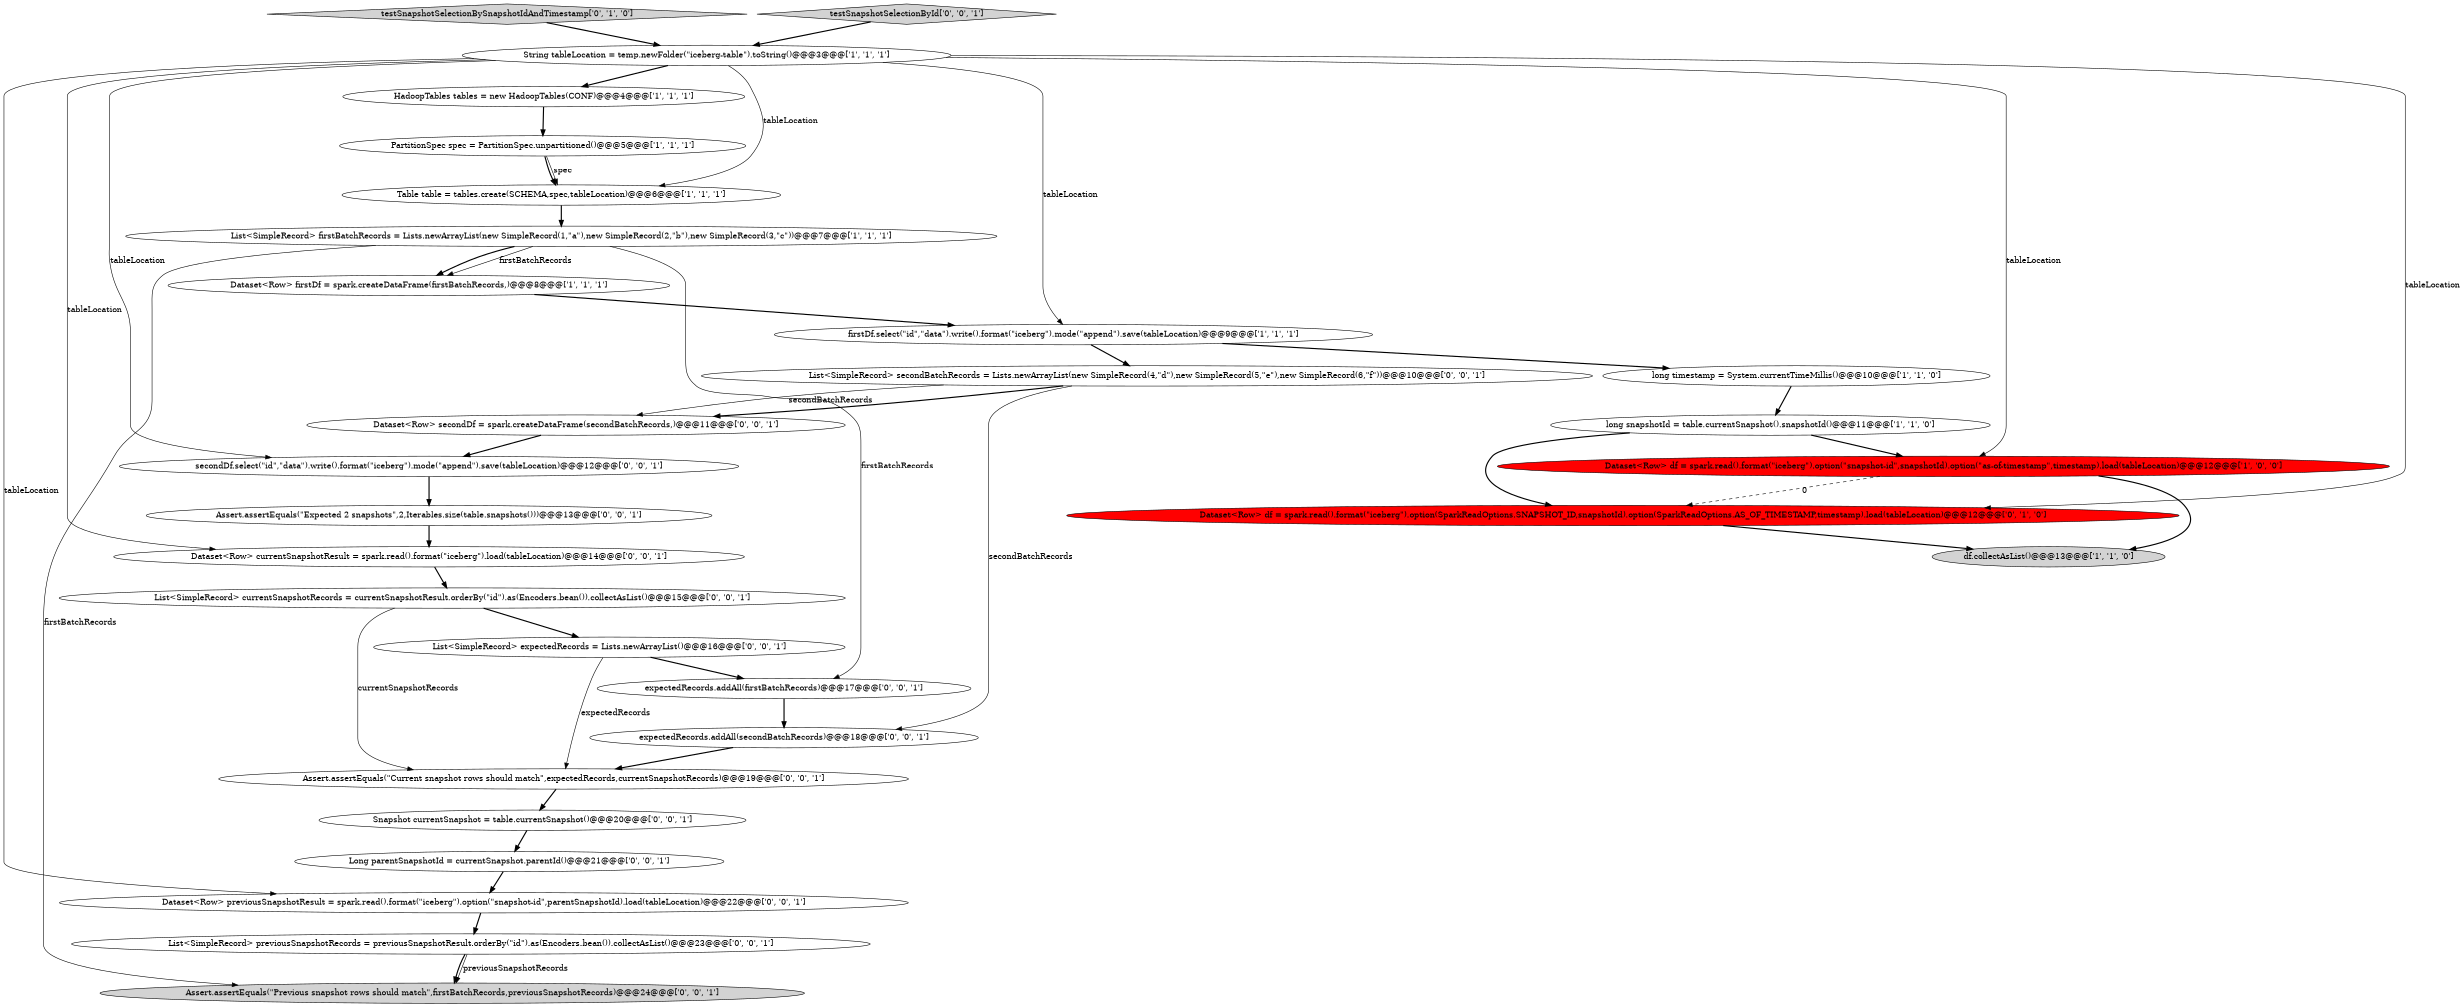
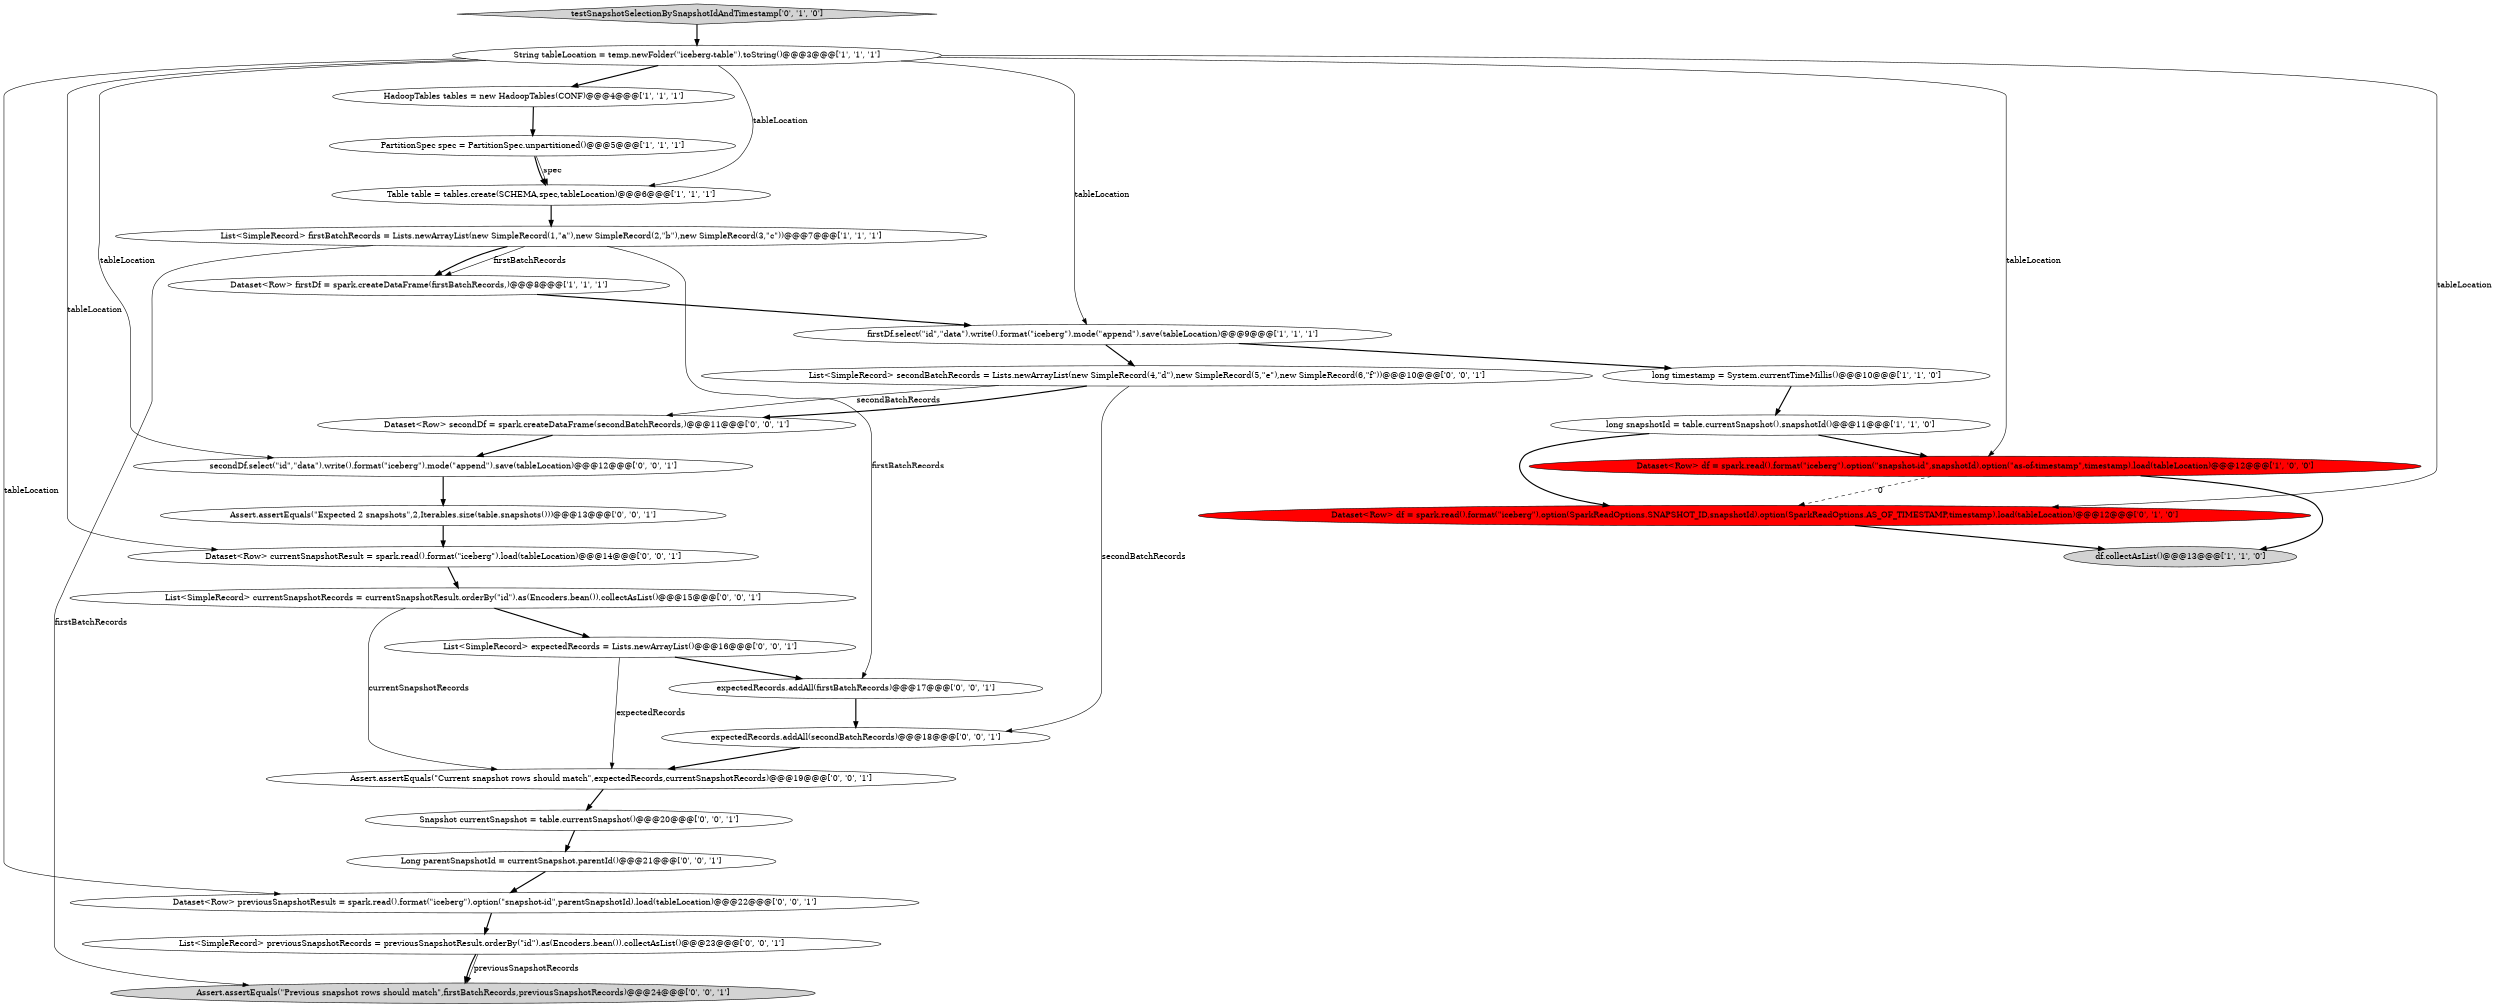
node "testSnapshotSelectionById['0', '0', '1']": removed
